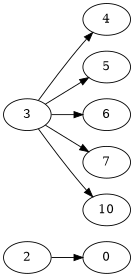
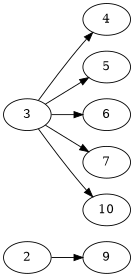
node "0": label "0" -> "9"
